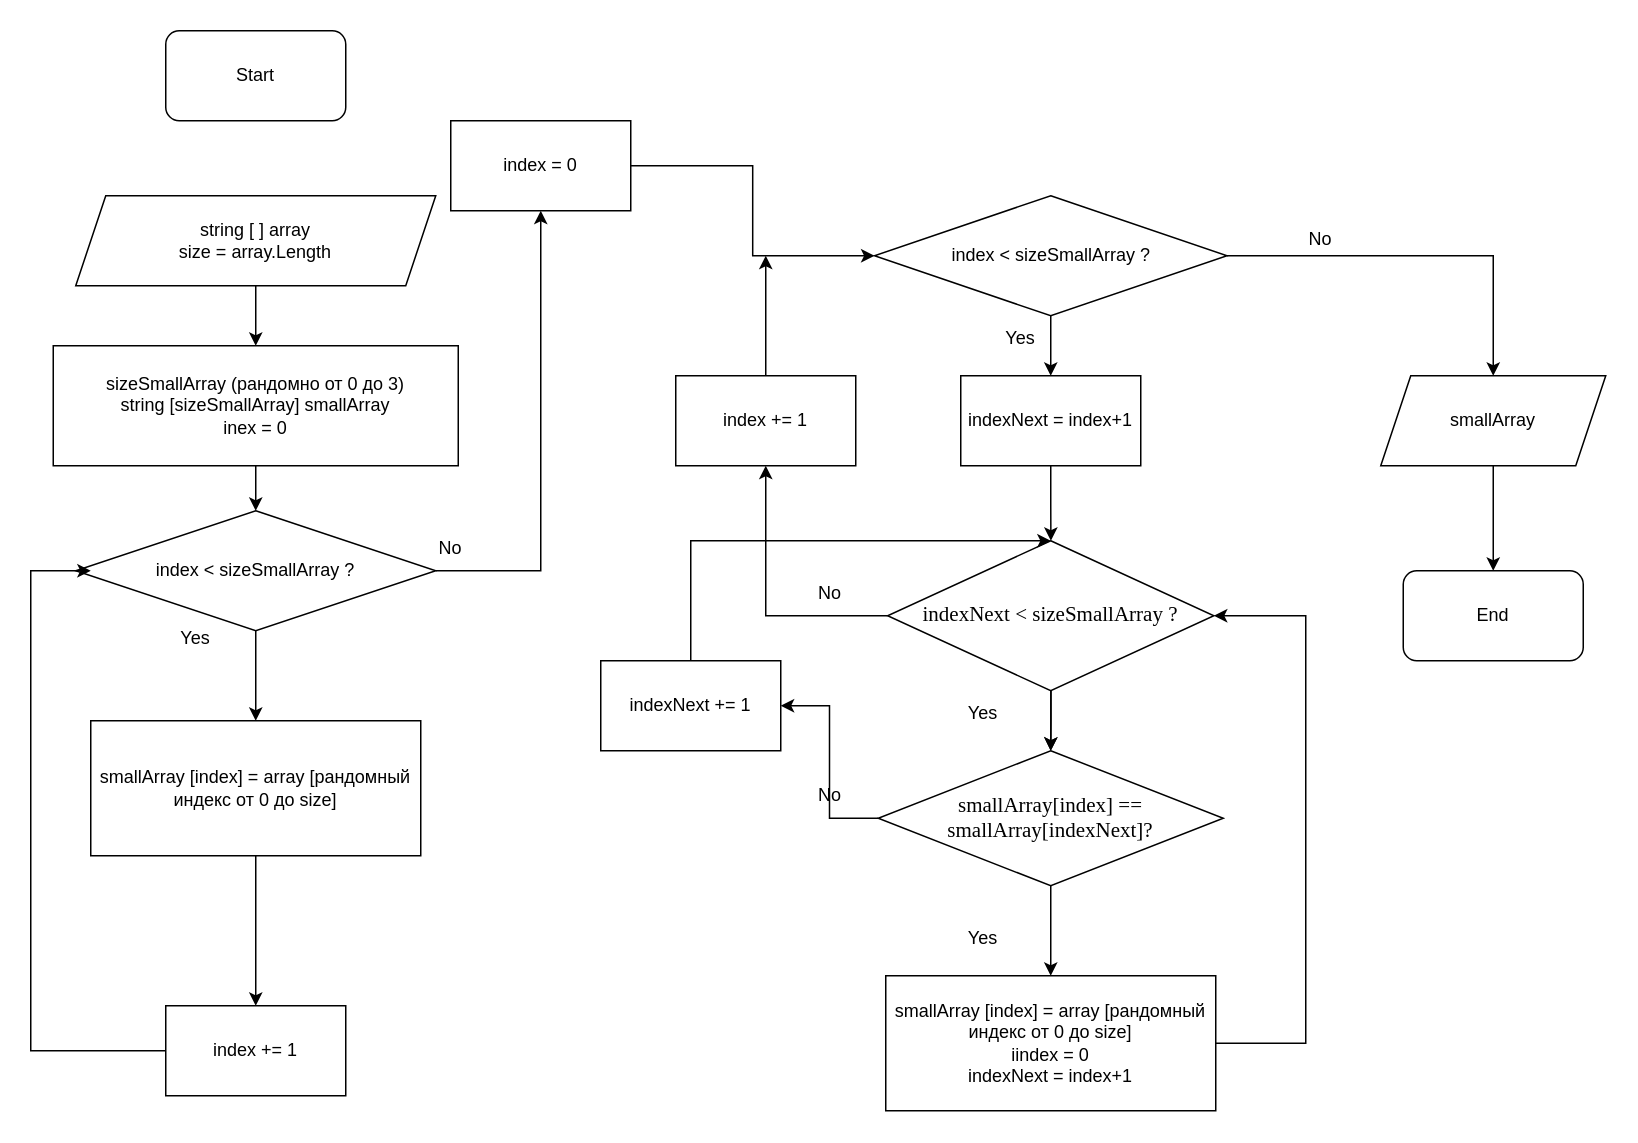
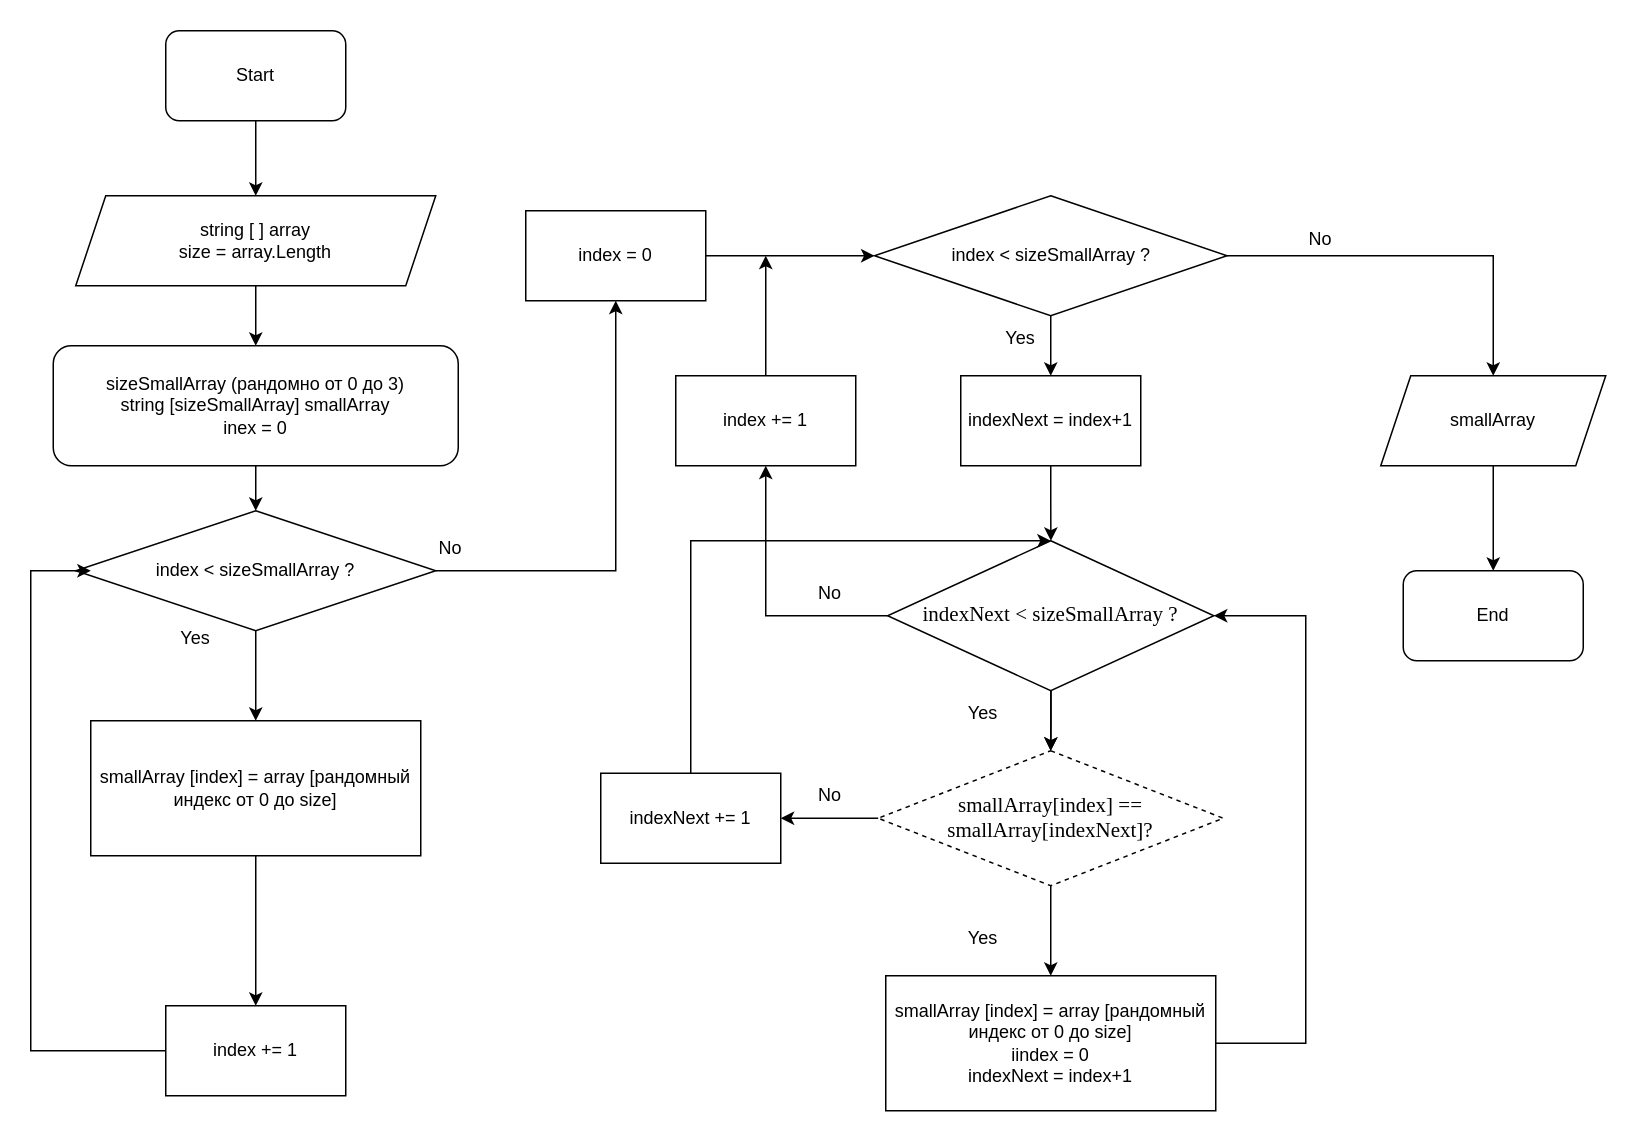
edge "Start" -> "string [ ] array size = array.Length": added
node "index = 0": moved (541, 166) -> (616, 256)
node "sizeSmallArray (рандомно от 0 до 3) string [sizeSmallArray] smallArray inex = 0": shape rectangle -> rounded rectangle
node "indexNext += 1": moved (691, 706) -> (691, 818)
node "smallArray[index] == smallArray[indexNext]?": style solid -> dashed
